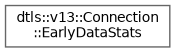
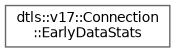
node "dtls::v13::Connection ::EarlyDataStats": label "dtls::v13::Connection ::EarlyDataStats" -> "dtls::v17::Connection ::EarlyDataStats"
